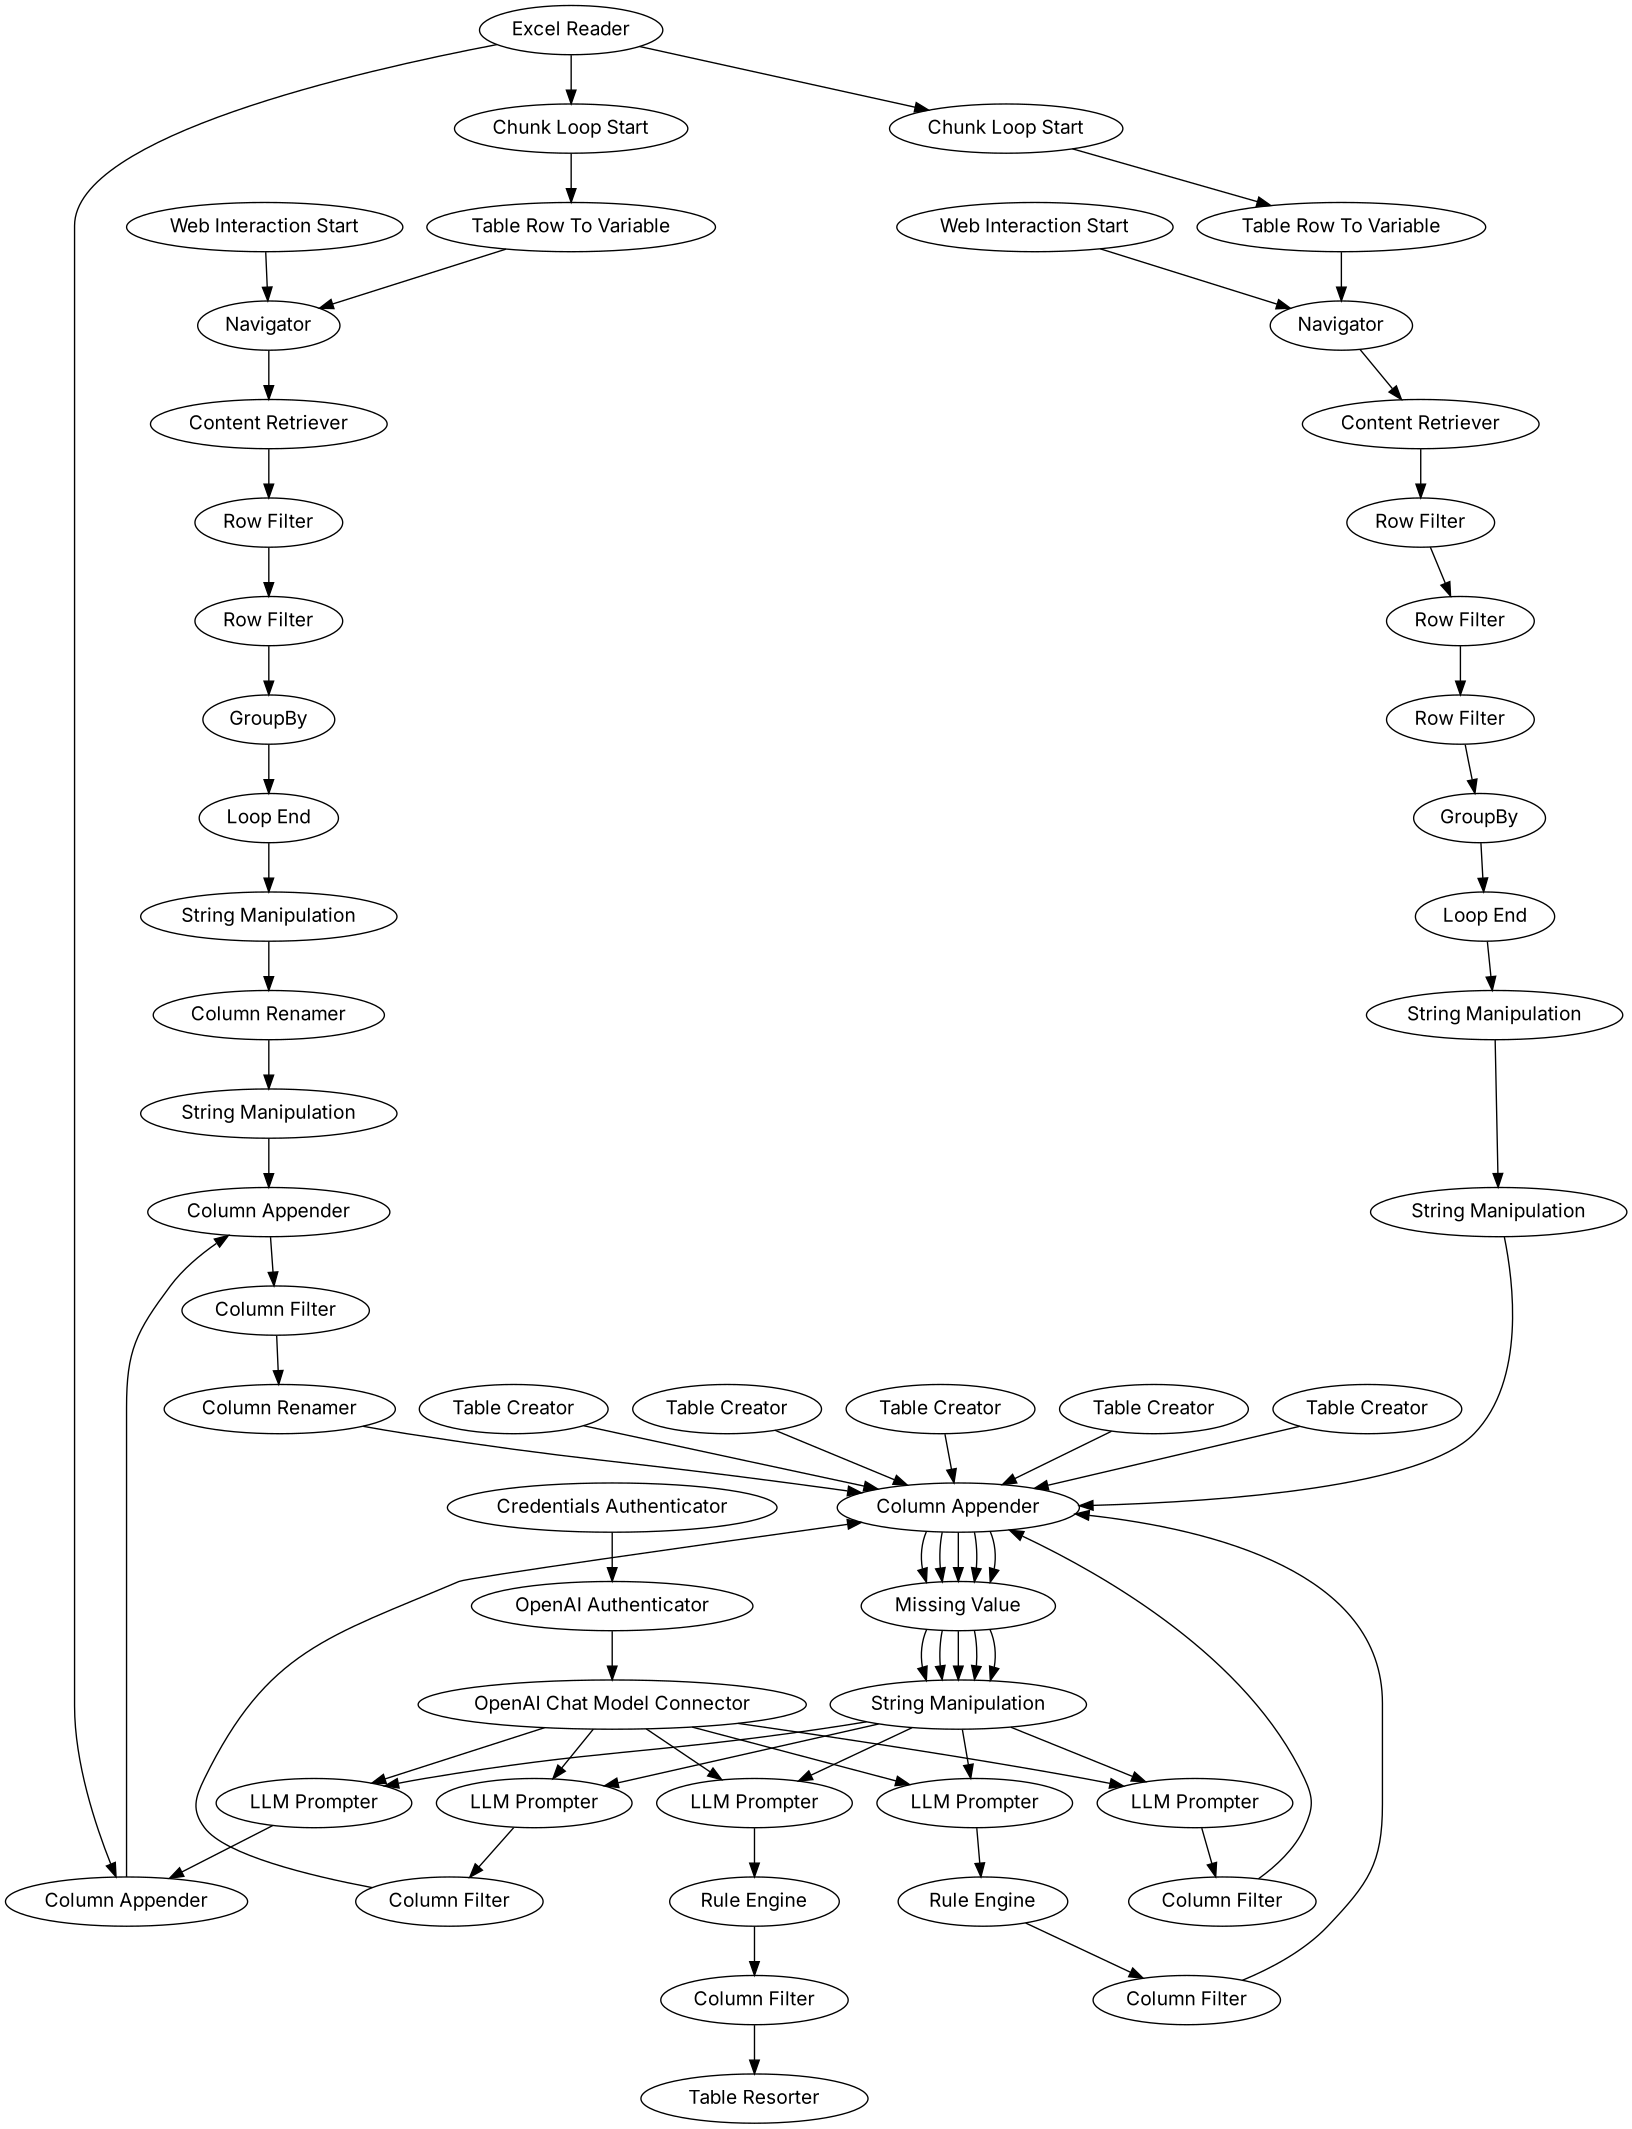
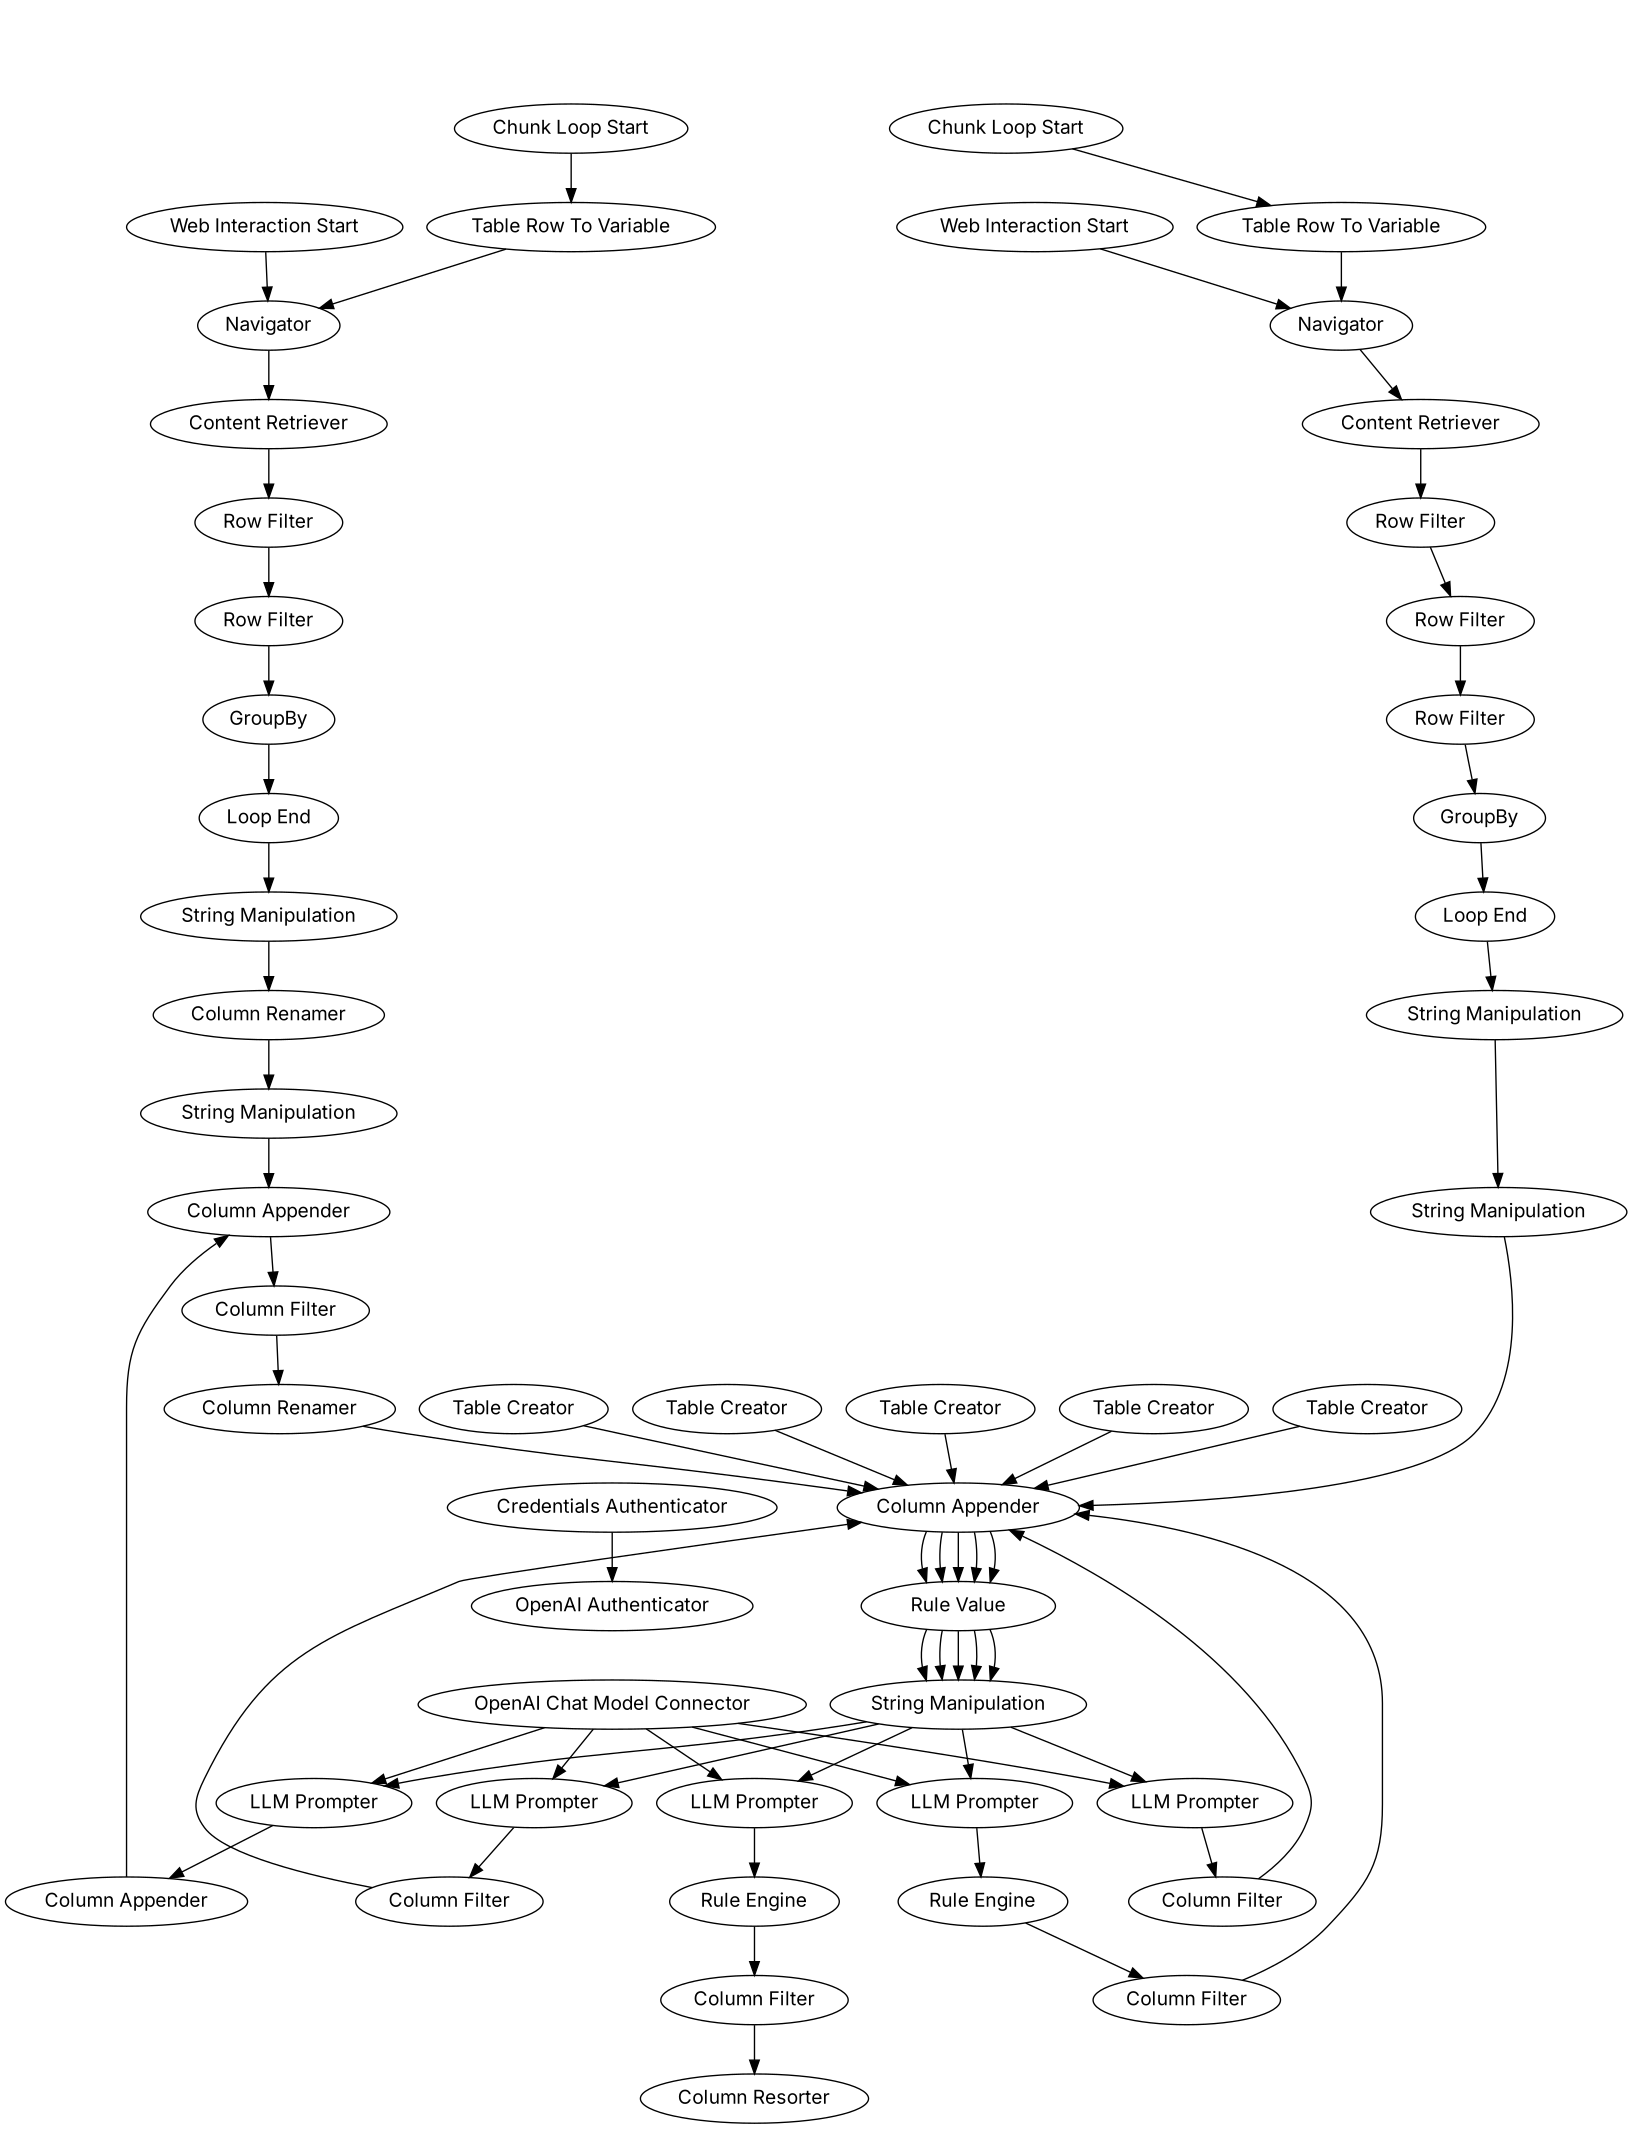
node "Excel Reader": removed
node "Missing Value": label "Missing Value" -> "Rule Value"
edge "OpenAI Authenticator" -> "OpenAI Chat Model Connector": removed
node "Table Resorter": label "Table Resorter" -> "Column Resorter"
